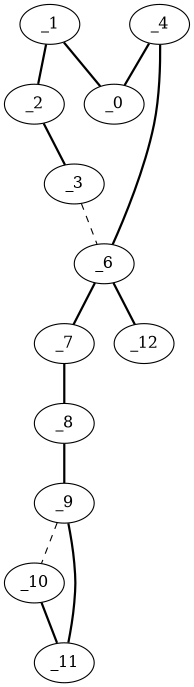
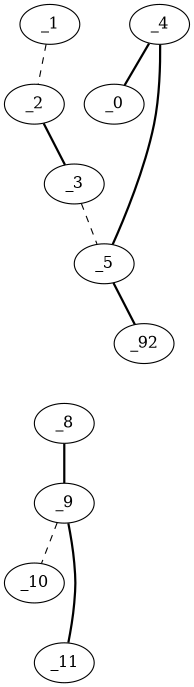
edge "_1" -- "_2": style bold -> dashed
edge "_1" -- "_0": removed
node "_6": label "_6" -> "_5"
node "_7": removed
node "_12": label "_12" -> "_92"
edge "_10" -- "_11": removed
